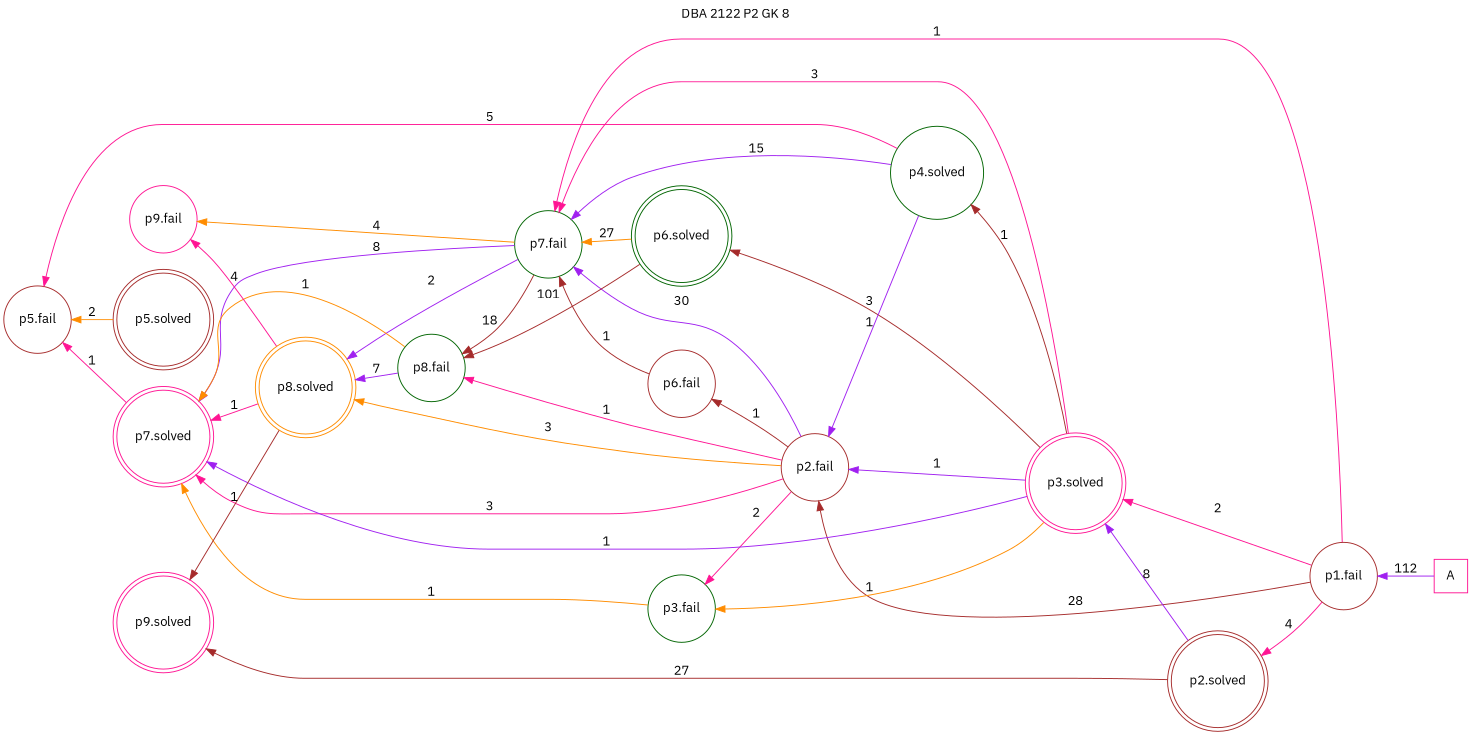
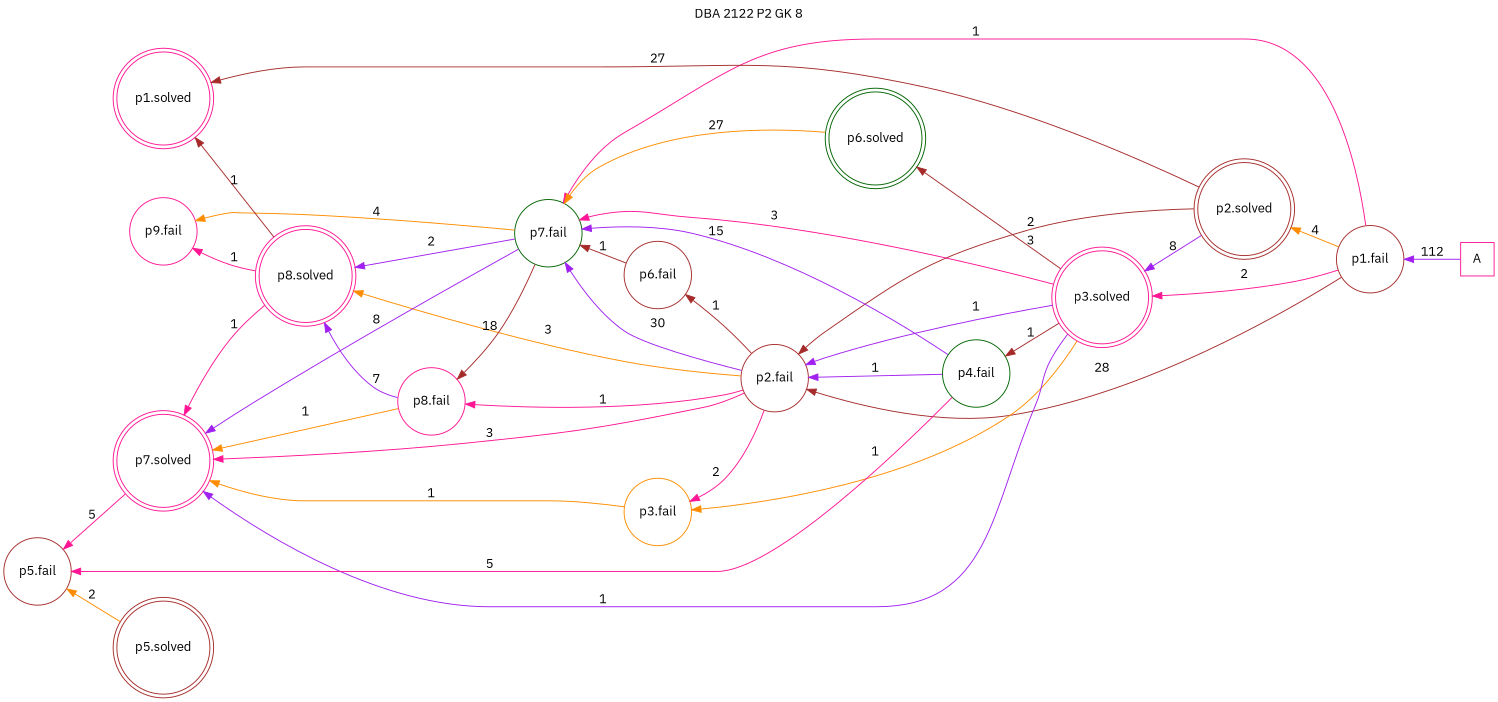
node "p4.solved": label "p4.solved" -> "p4.fail"
edge "p2.solved" -> "p2.fail": added, label "2"
edge "p8.solved" -> "p9.fail": label "4" -> "1"
edge "p6.solved" -> "p8.fail": removed, label "101"
edge "p7.solved" -> "p5.fail": label "1" -> "5"
node "p8.fail": color darkgreen -> deeppink
node "p8.solved": color darkorange -> deeppink
node "p3.fail": color darkgreen -> darkorange
node "p9.solved": label "p9.solved" -> "p1.solved"
edge "p1.fail" -> "p2.solved": color deeppink -> darkorange
